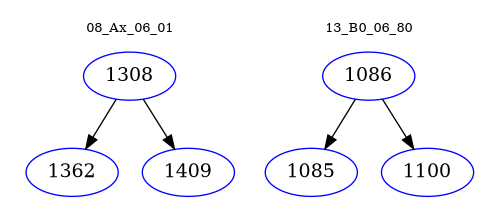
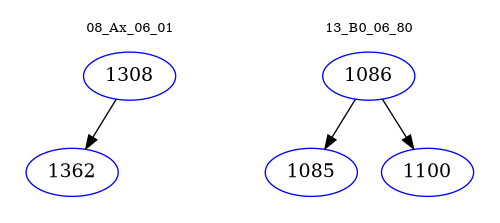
node "1409": removed
